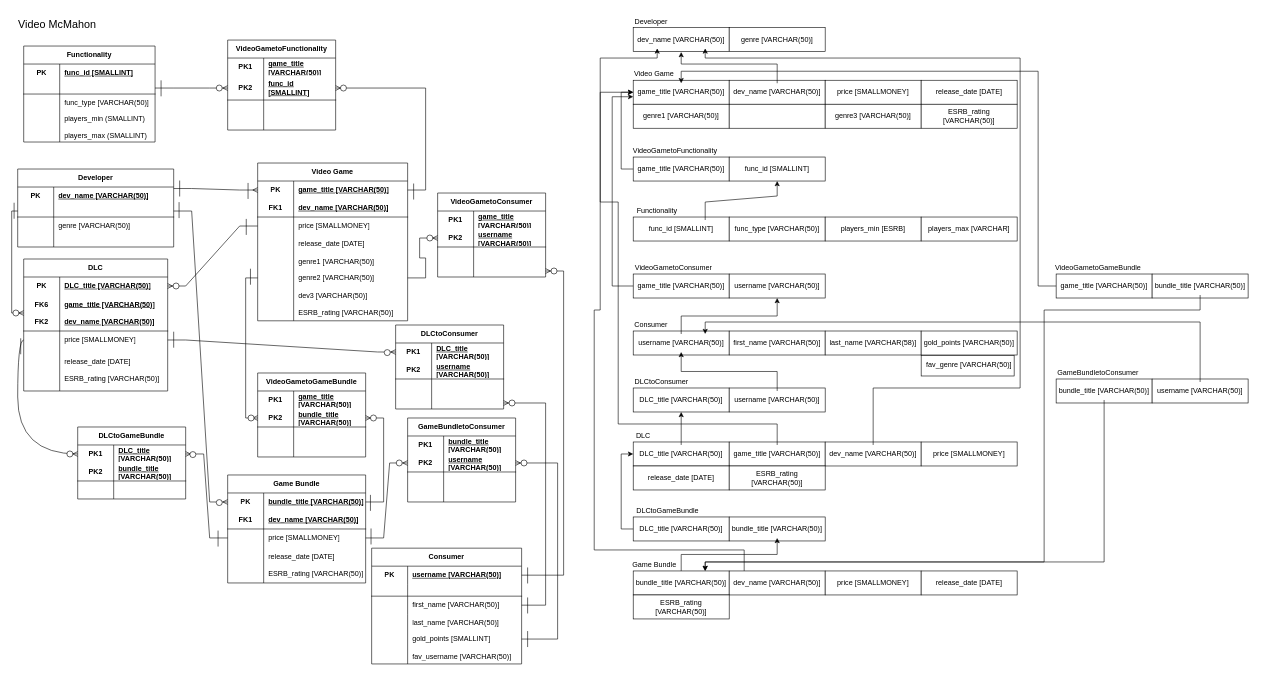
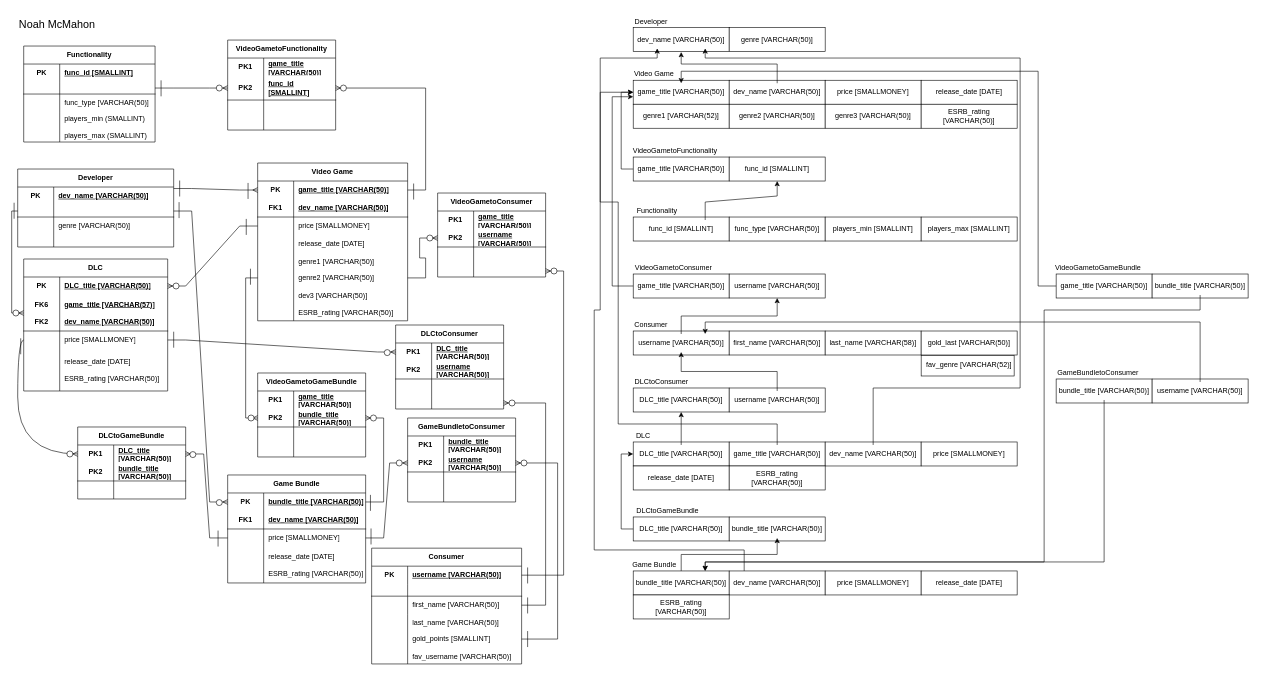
node "Video McMahon": label "Video McMahon" -> "Noah McMahon"
node "genre1 [VARCHAR(50)]": label "genre1 [VARCHAR(50)]" -> "genre1 [VARCHAR(52)]"
node "genre2 [VARCHAR(50)]": added
node "players_min [ESRB]": label "players_min [ESRB]" -> "players_min [SMALLINT]"
node "players_max [VARCHAR]": label "players_max [VARCHAR]" -> "players_max [SMALLINT]"
node "game_title [VARCHAR(50)] dev_name [VARCHAR(50)]": label "game_title [VARCHAR(50)] dev_name [VARCHAR(50)]" -> "game_title [VARCHAR(57)] dev_name [VARCHAR(50)]"
node "gold_points [VARCHAR(50)]": label "gold_points [VARCHAR(50)]" -> "gold_last [VARCHAR(50)]"
node "fav_genre [VARCHAR(50)]": label "fav_genre [VARCHAR(50)]" -> "fav_genre [VARCHAR(52)]"
